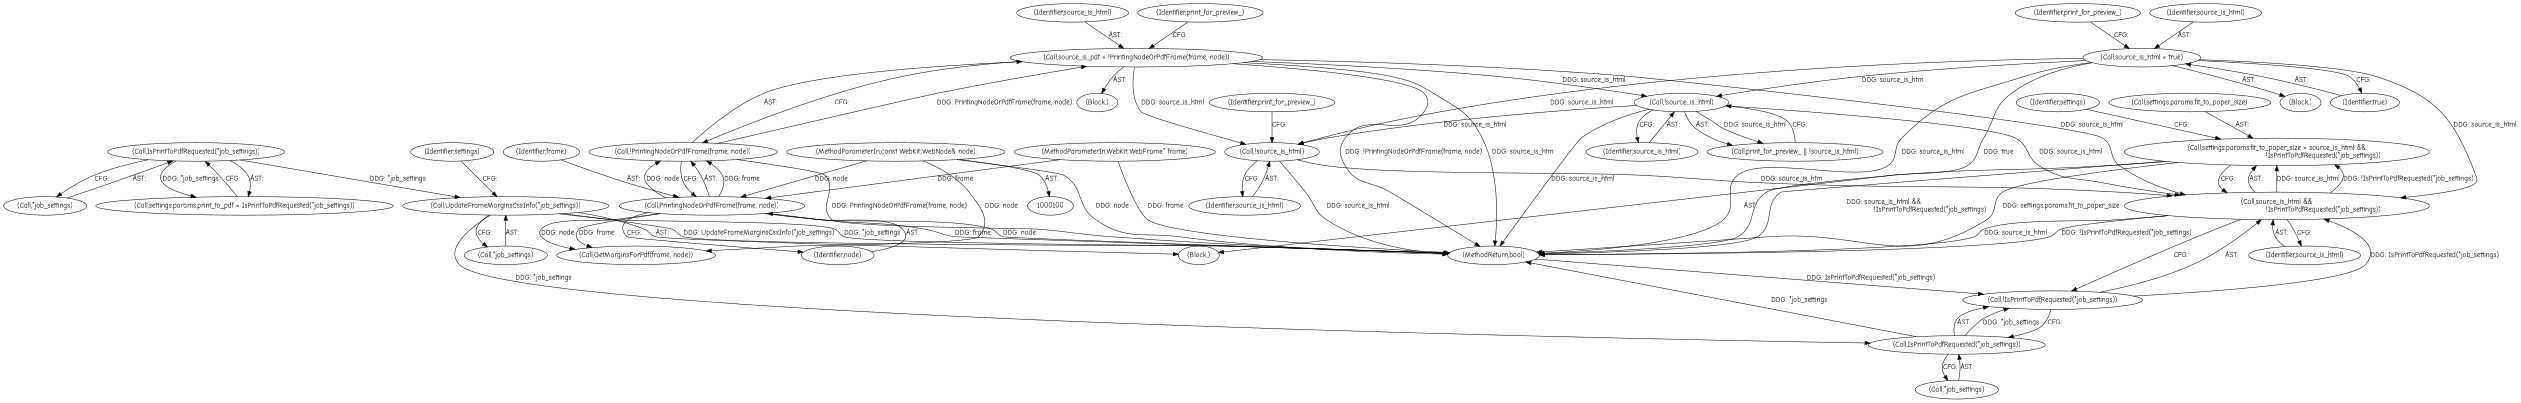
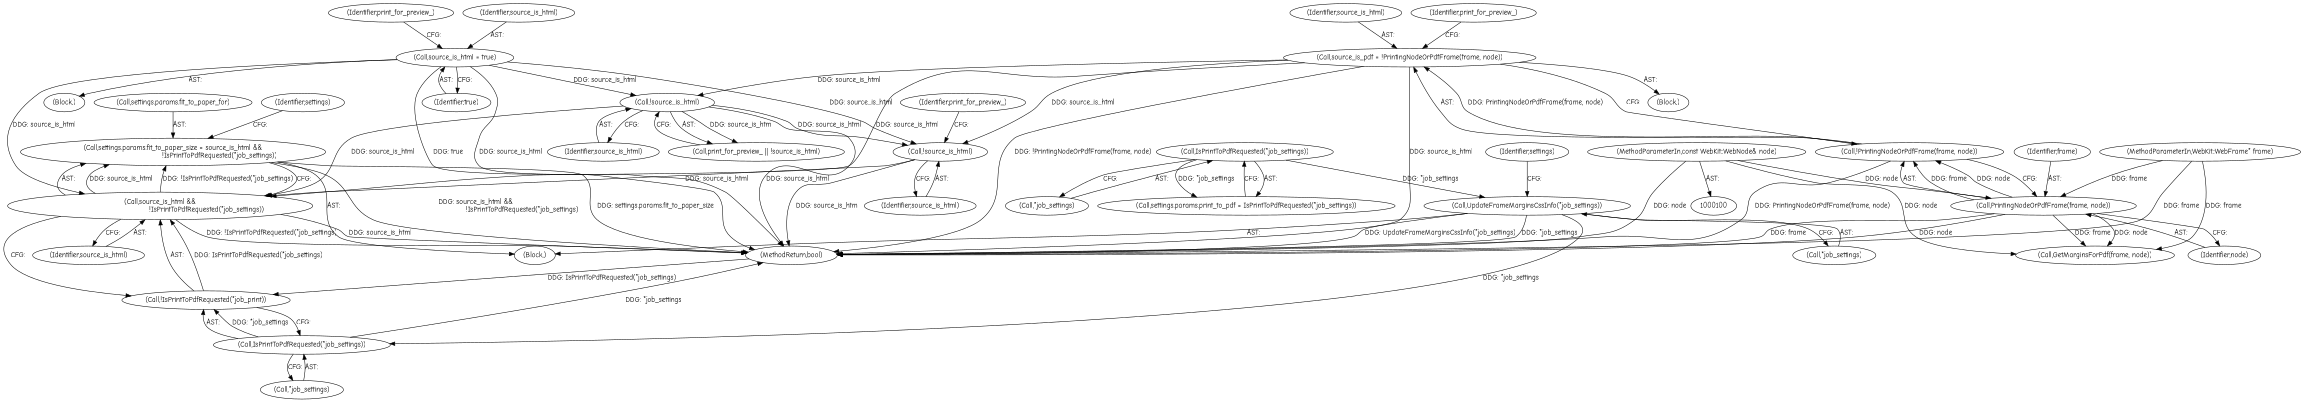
node "(Call,settings.params.fit_to_paper_size)": label "(Call,settings.params.fit_to_paper_size)" -> "(Call,settings.params.fit_to_paper_for)"
edge "(MethodParameterIn,WebKit::WebFrame* frame)" -> "(Call,GetMarginsForPdf(frame, node))": added, label "DDG: frame"
node "(Call,!IsPrintToPdfRequested(*job_settings))": label "(Call,!IsPrintToPdfRequested(*job_settings))" -> "(Call,!IsPrintToPdfRequested(*job_print))"
